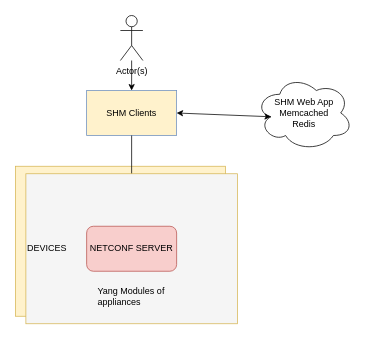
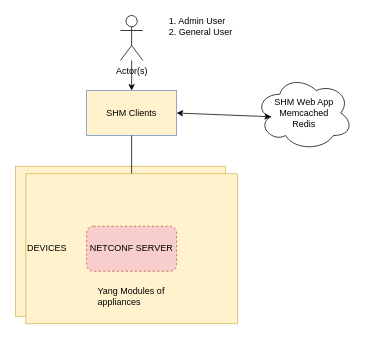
node "1. Admin User 2. General User": added
node "DEVICES": fillcolor #f5f5f5 -> #fff2cc
node "NETCONF SERVER": style solid -> dashed
